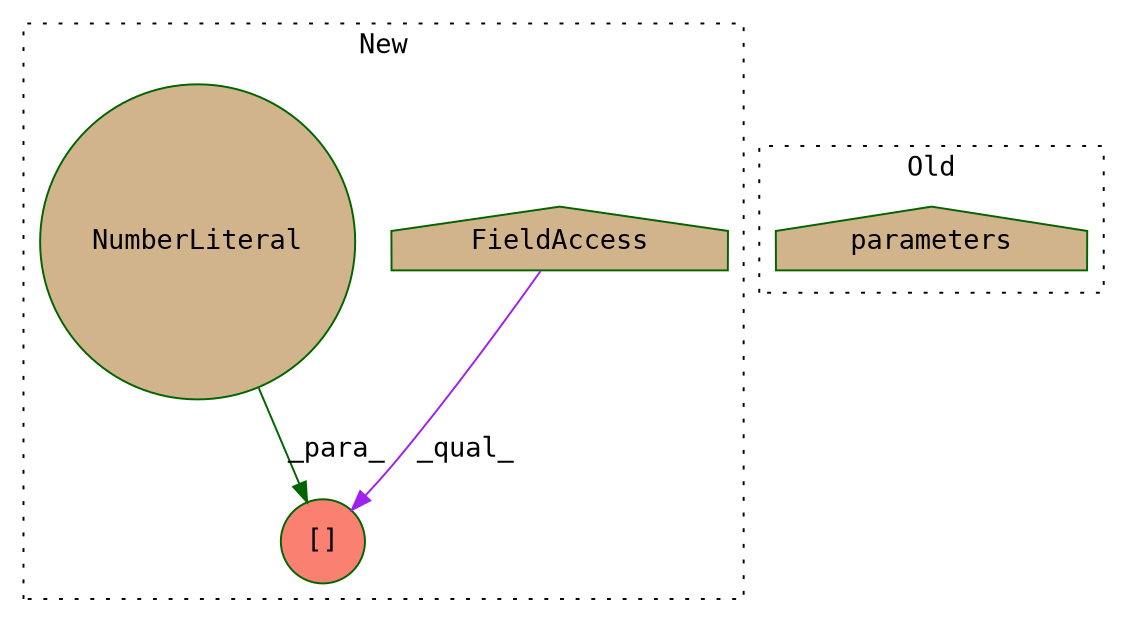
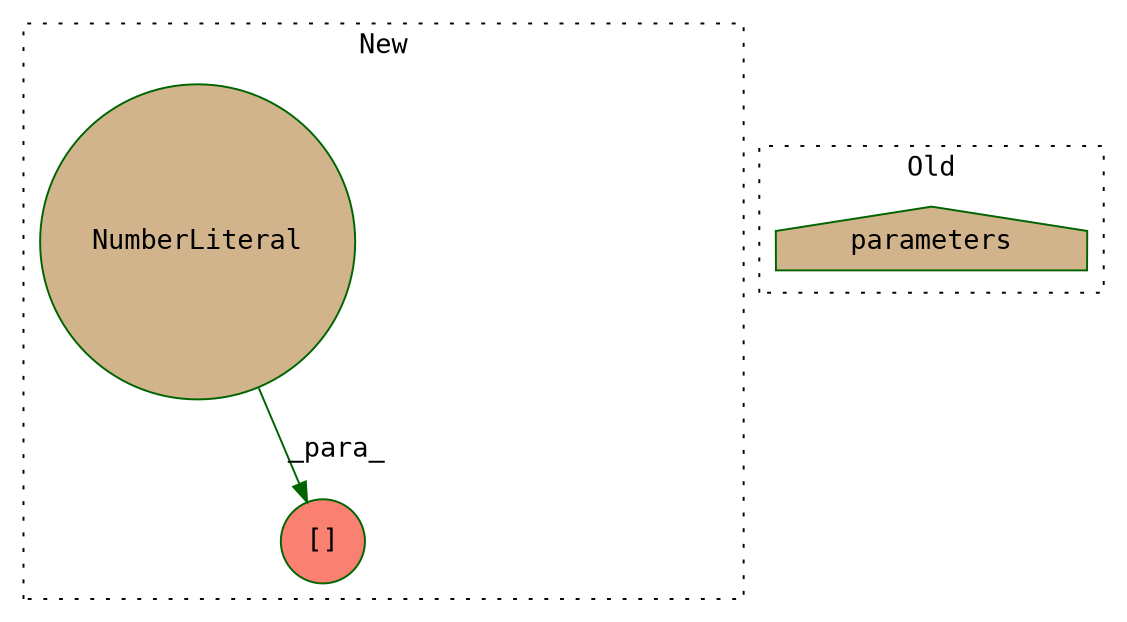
node "FieldAccess": removed
